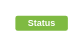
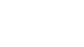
node "Status": fillcolor #7fba42 -> #ffffff
